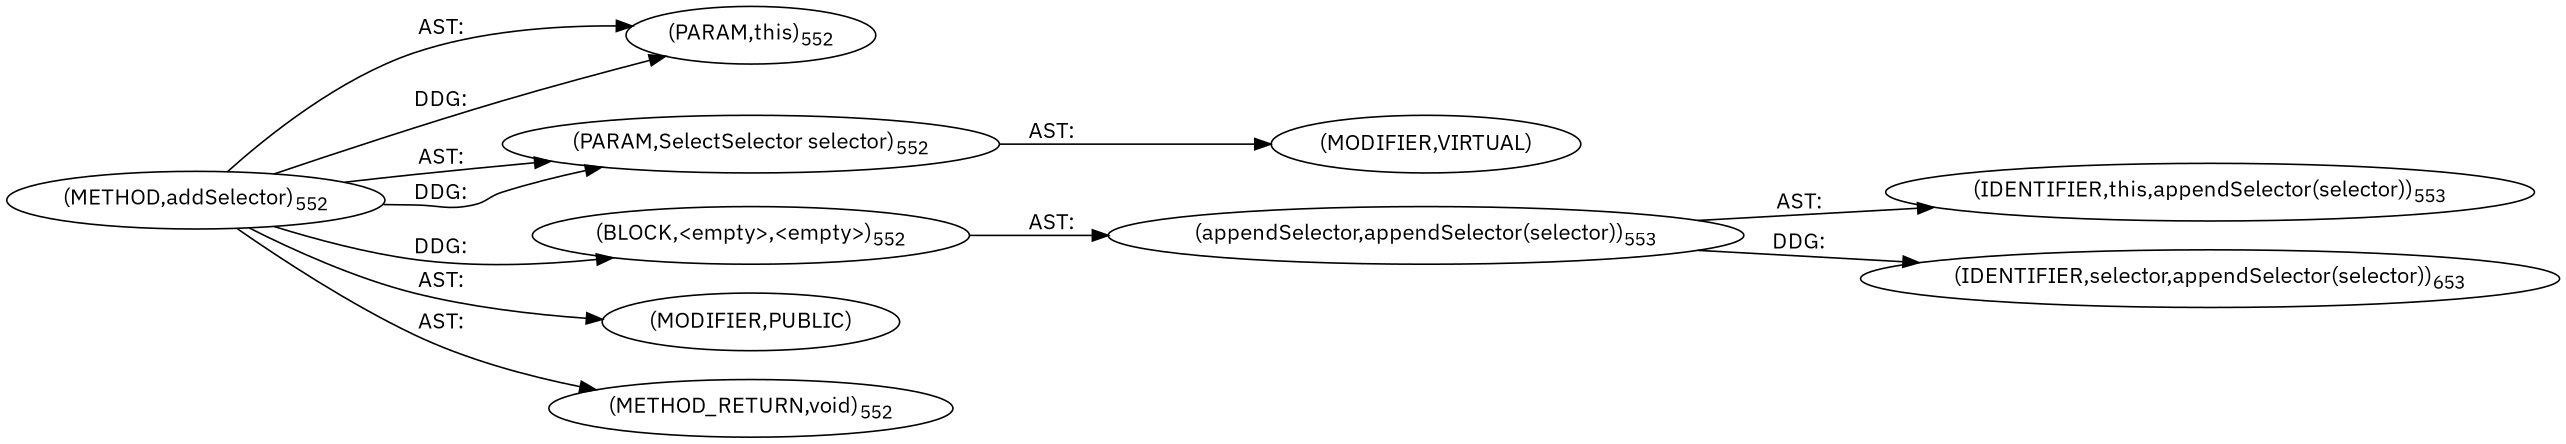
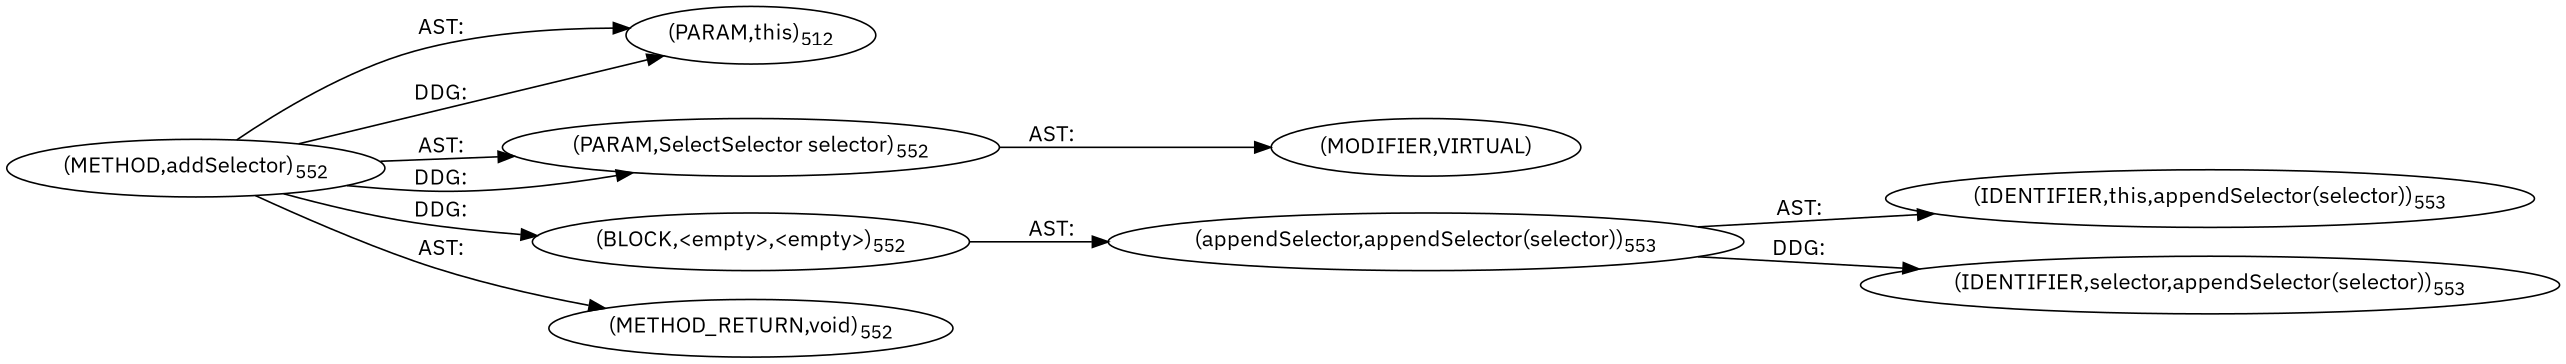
node "(PARAM,this)": text "552" -> "512"
node "(IDENTIFIER,selector,appendSelector(selector))": text "653" -> "553"
node "(MODIFIER,PUBLIC)": removed
